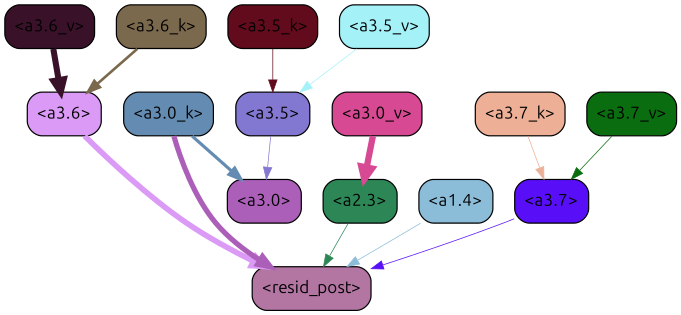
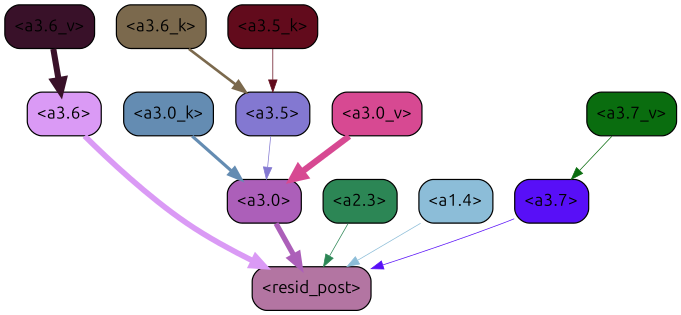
node "<a3.5_v>": removed
edge "<a3.6_k>" -> "<a3.6>": now "<a3.6_k>" -> "<a3.5>"
node "<a3.7_k>": removed
edge "<a3.0_v>" -> "<a2.3>": now "<a3.0_v>" -> "<a3.0>"
edge "<a3.0_k>" -> "<resid_post>": now "<a3.0>" -> "<resid_post>"
